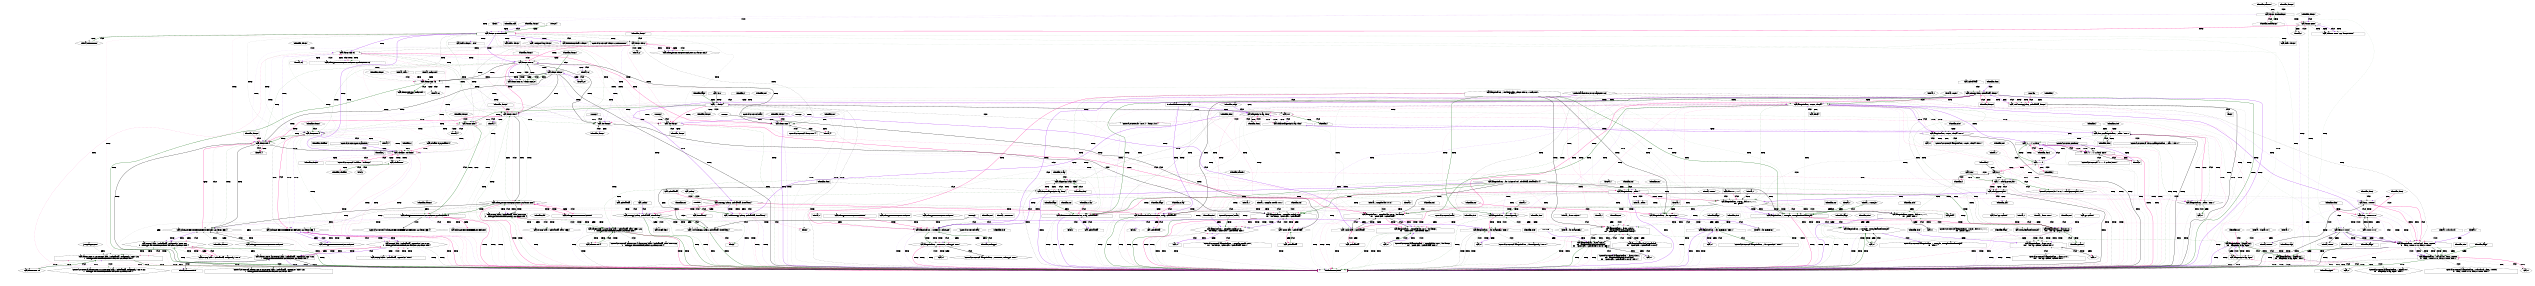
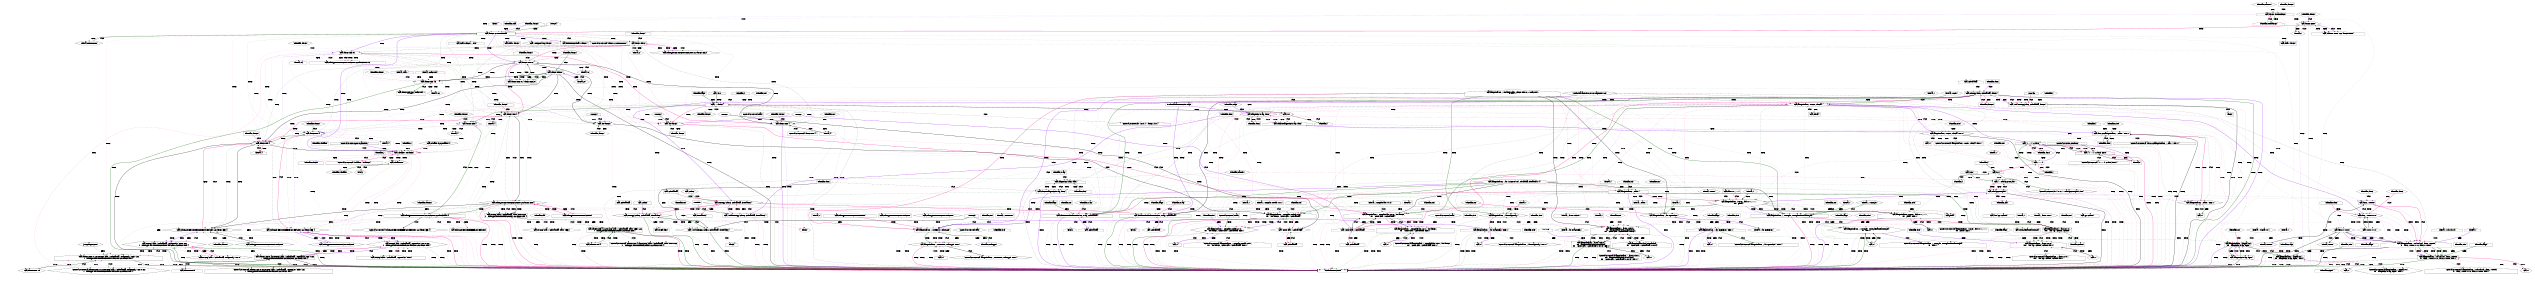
edge "(Call,desc / 100000)" -> "(Literal,100000)": now "(Call,desc % 10000)" -> "(Literal,100000)"
node "(Literal,namesz == 8)": label "(Literal,namesz == 8)" -> "(Call,namesz == 8)"
